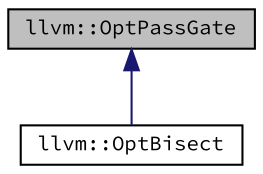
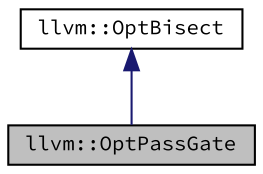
edge "llvm::OptBisect" -> "llvm::OptPassGate": reversed
